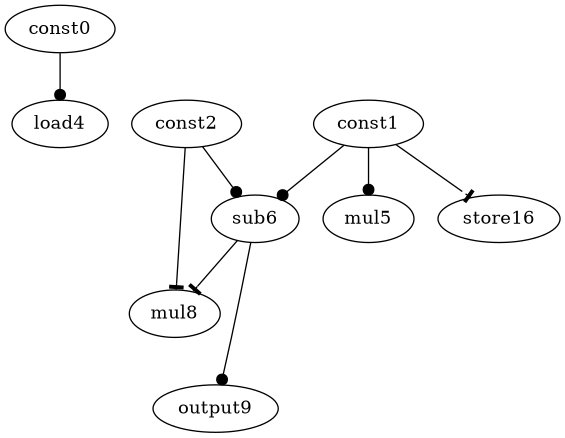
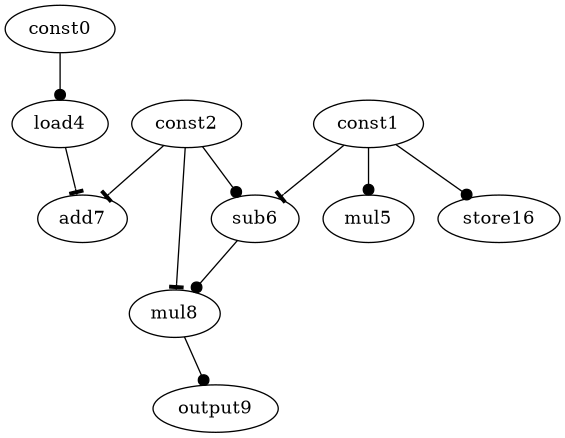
edge "const1" -> "store16": arrowhead tee -> dot
edge "const1" -> "sub6": arrowhead dot -> tee
node "add7": added
edge "sub6" -> "mul8": arrowhead tee -> dot
edge "sub6" -> "output9": now "mul8" -> "output9"
